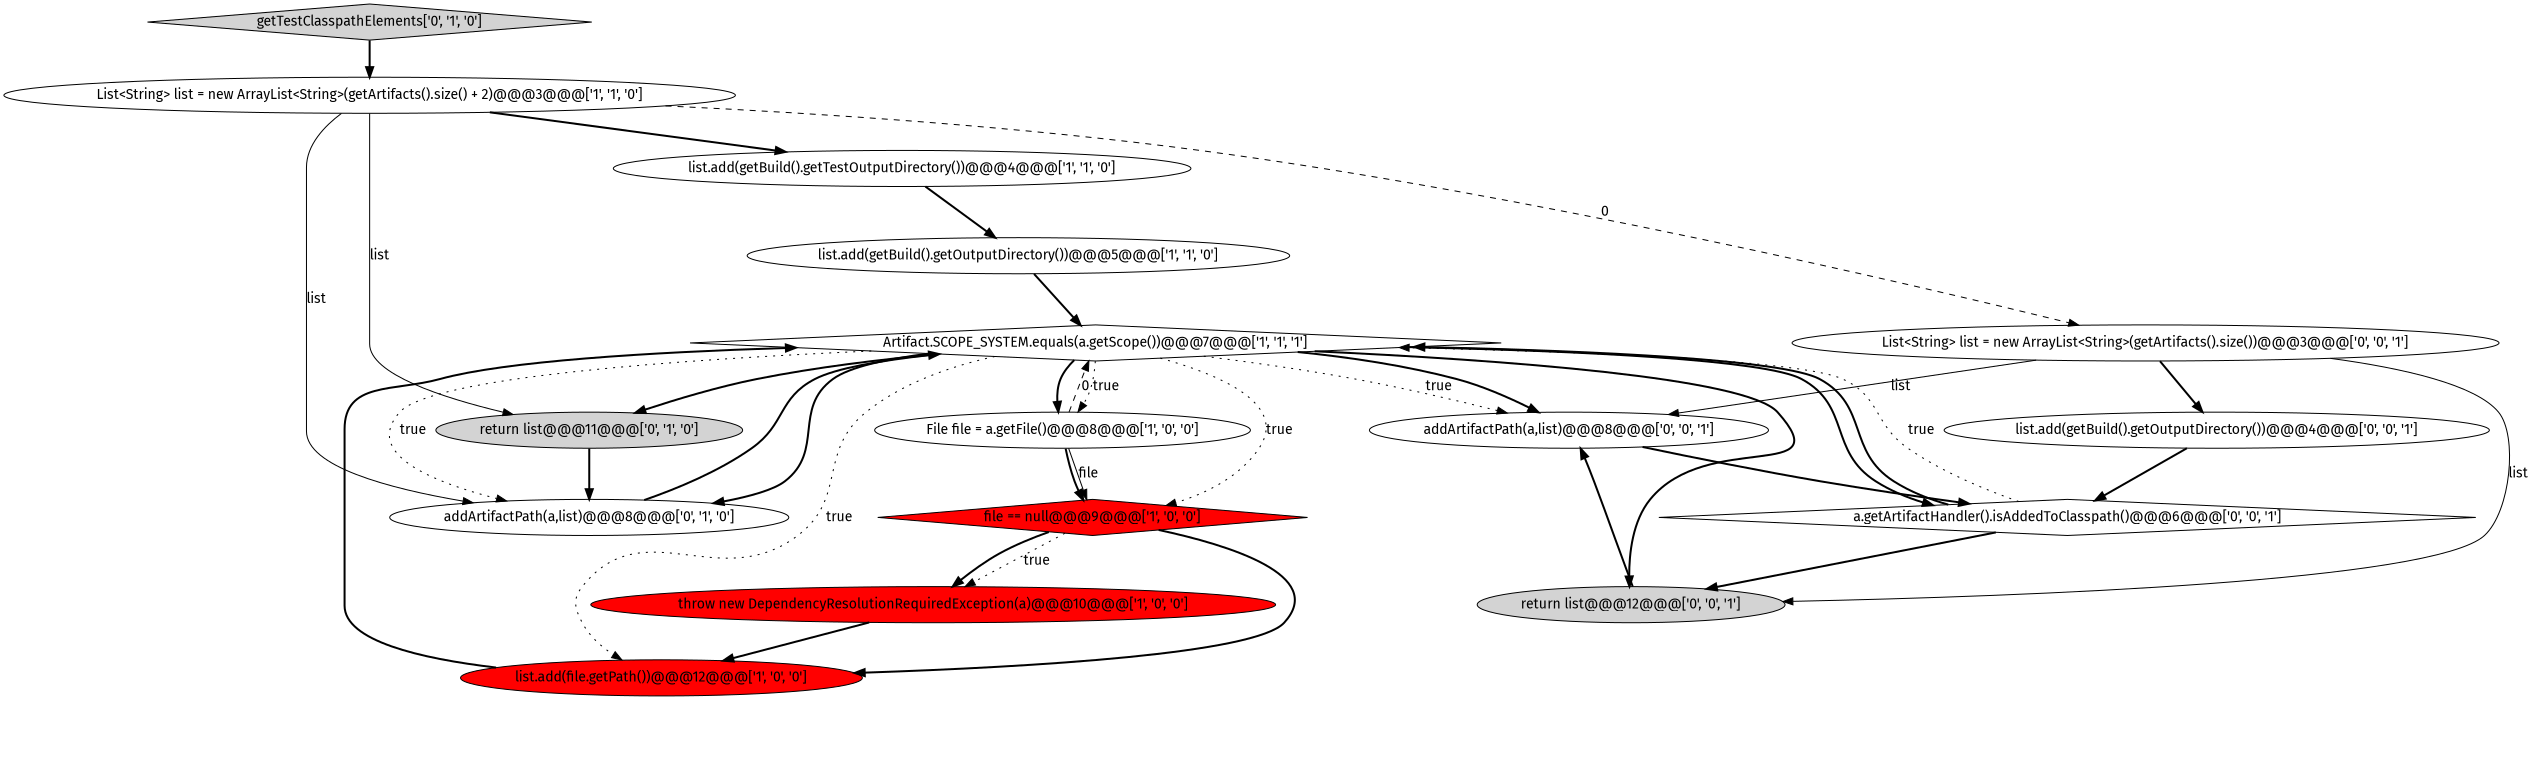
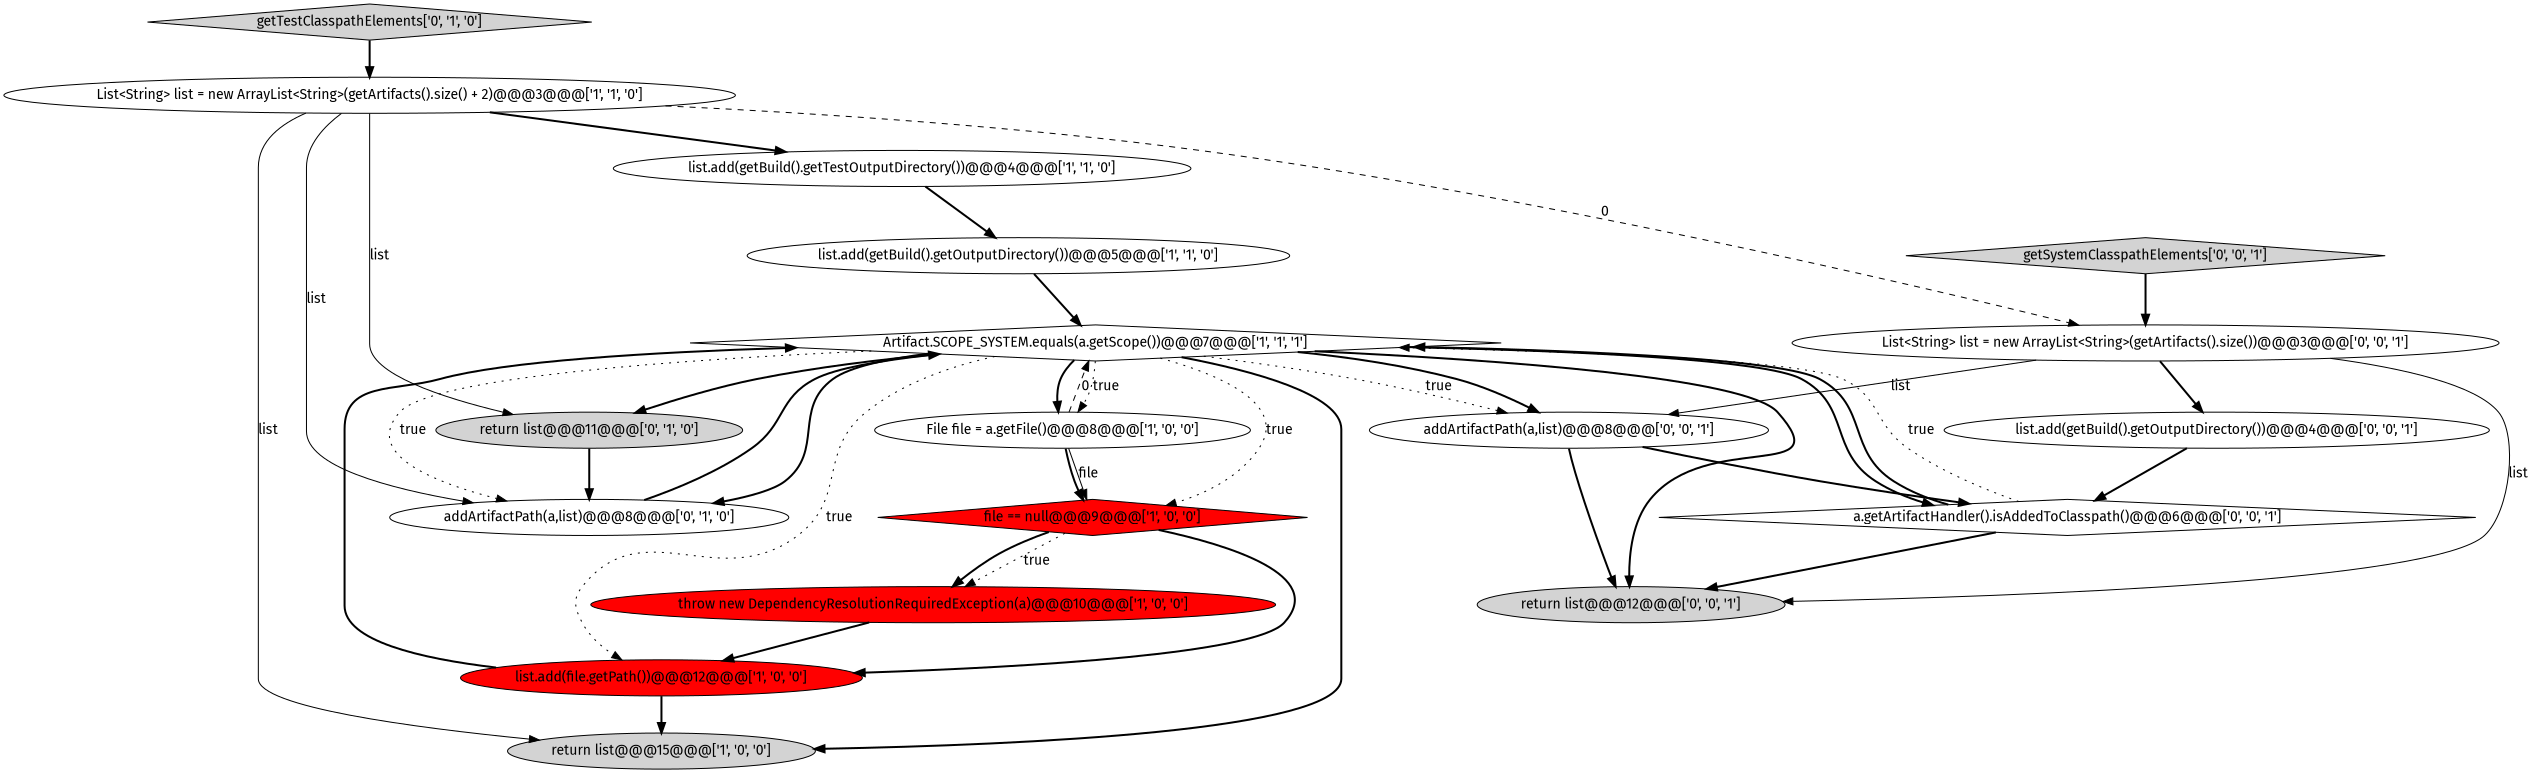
node "getSystemClasspathElements['0', '0', '1']": added
edge "return list@@@12@@@['0', '0', '1']" -> "addArtifactPath(a,list)@@@8@@@['0', '0', '1']": reversed
node "return list@@@15@@@['1', '0', '0']": added
